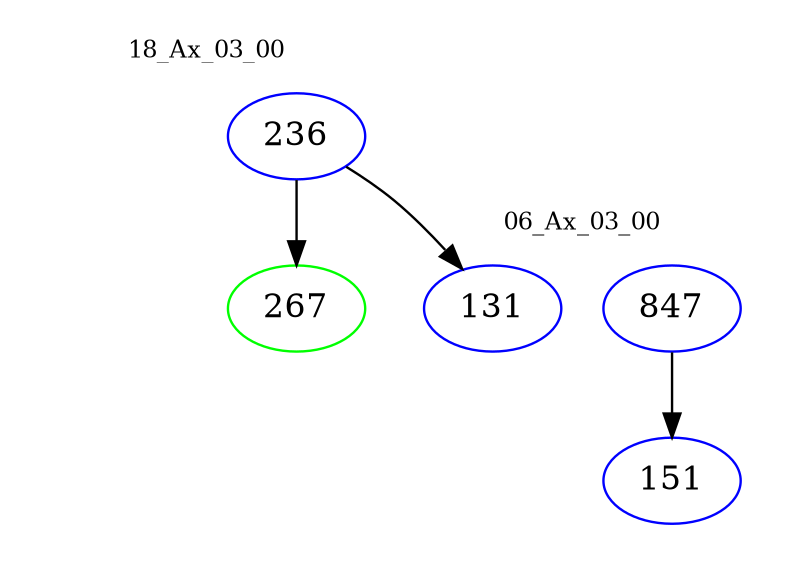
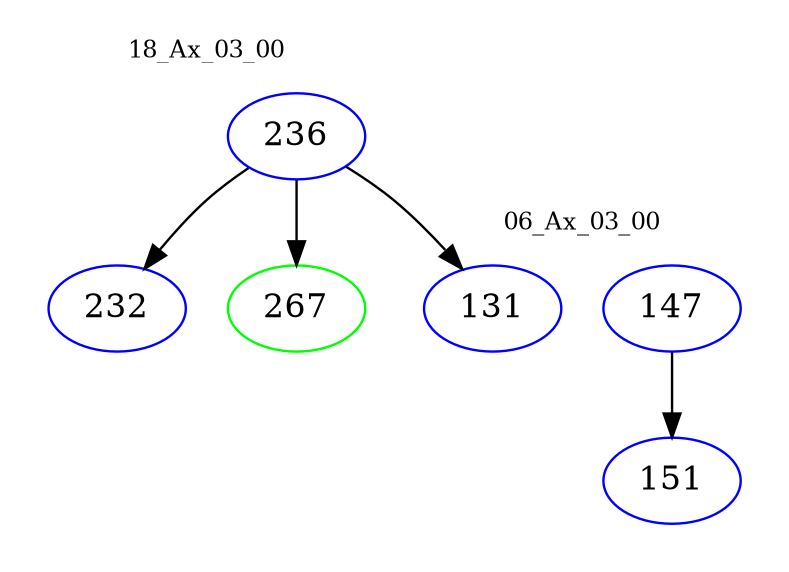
node "232": added
node "847": label "847" -> "147"
